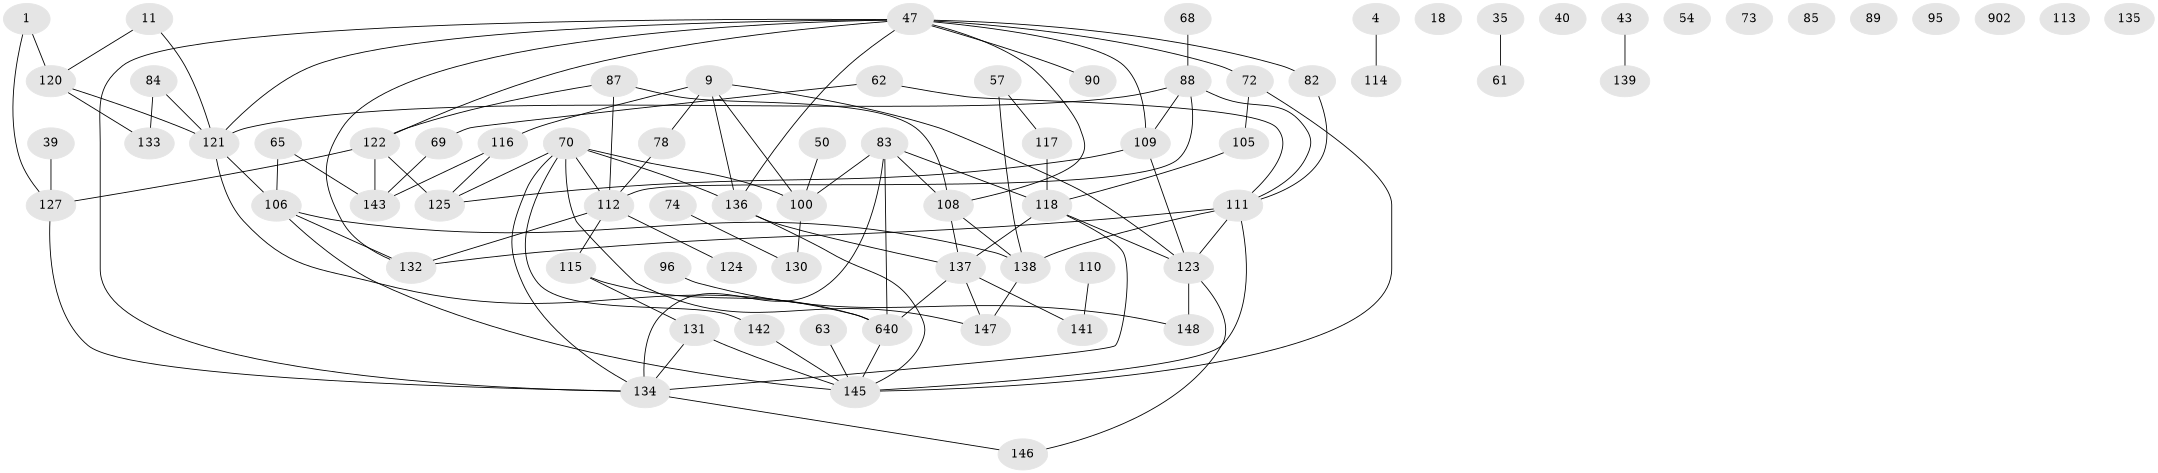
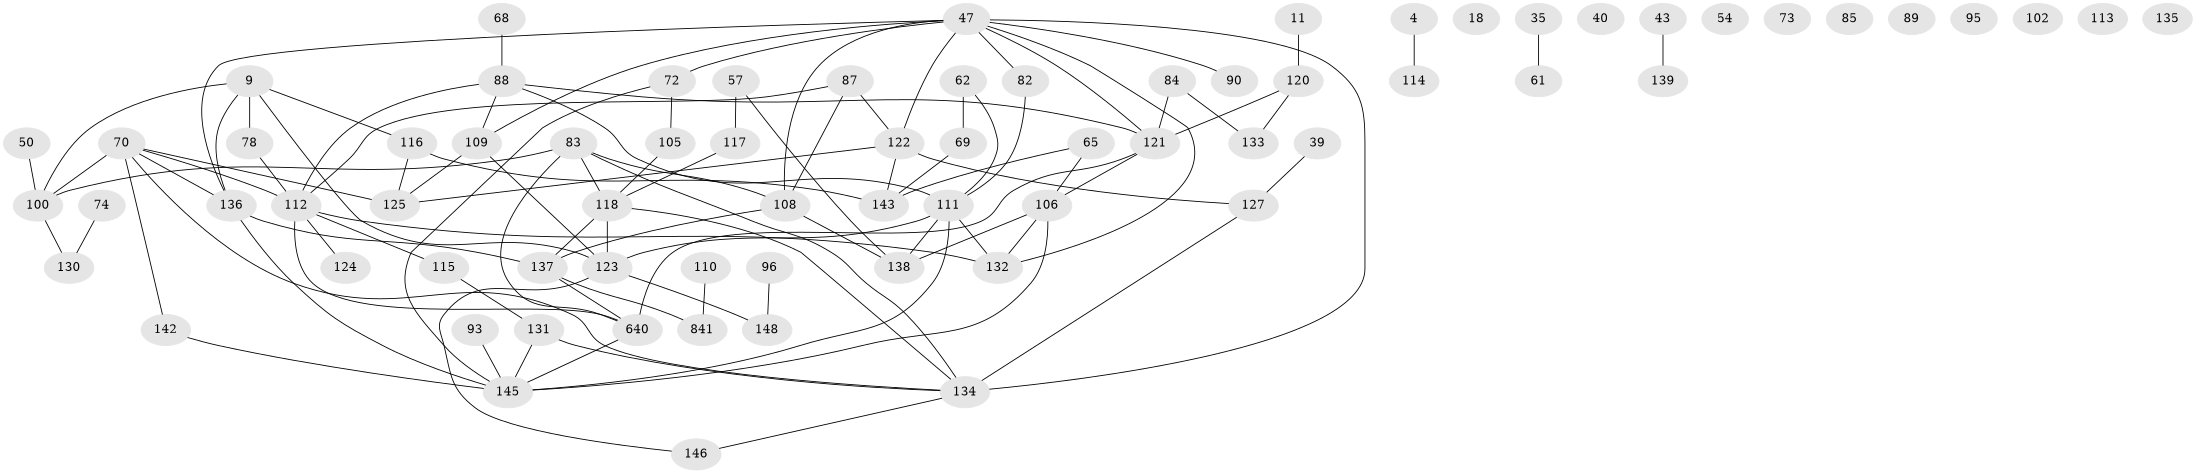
node "1": removed
node "902": label "902" -> "102"
edge "11" -- "121": removed
edge "115" -- "640": now "112" -- "640"
node "63": label "63" -> "93"
node "147": removed
node "141": label "141" -> "841"
